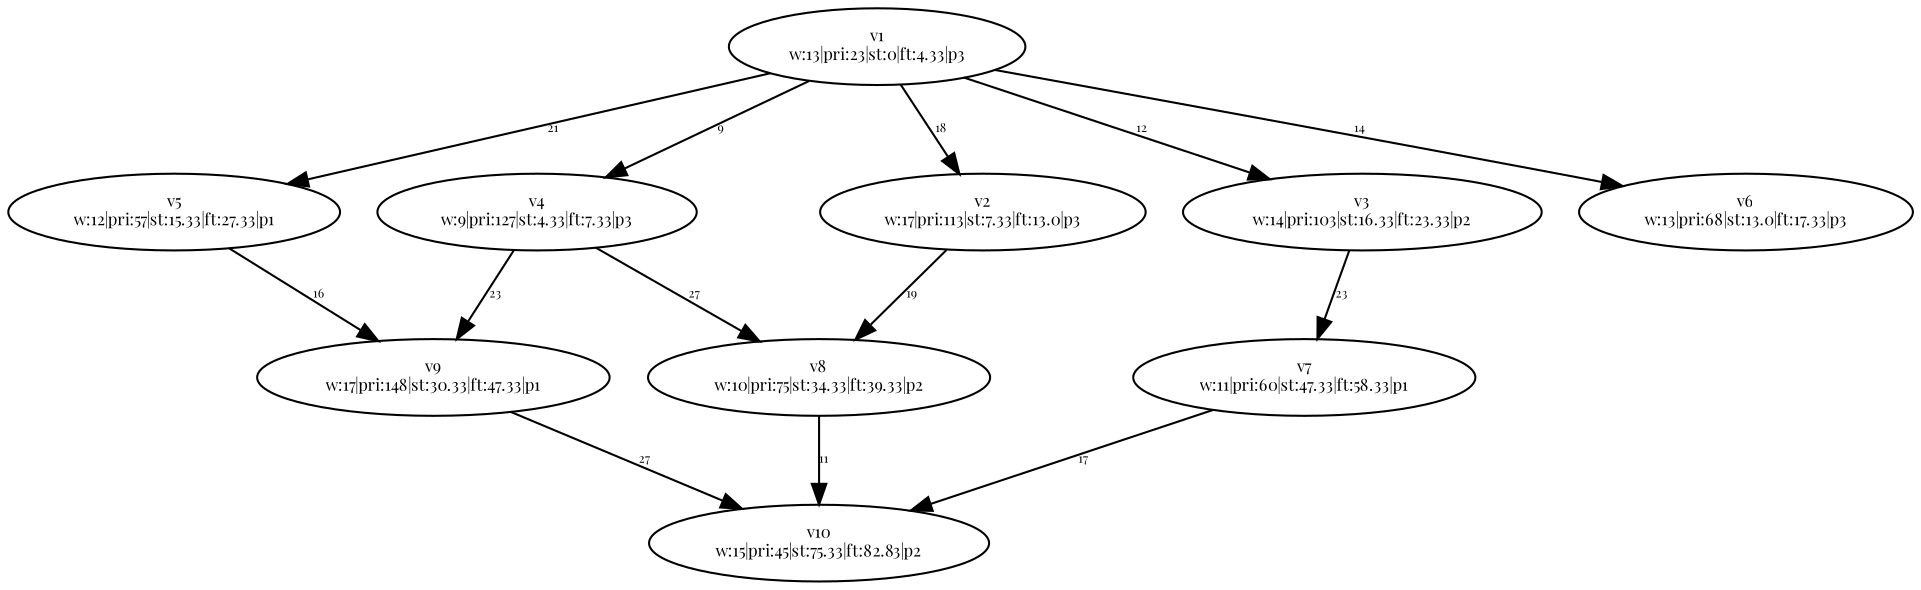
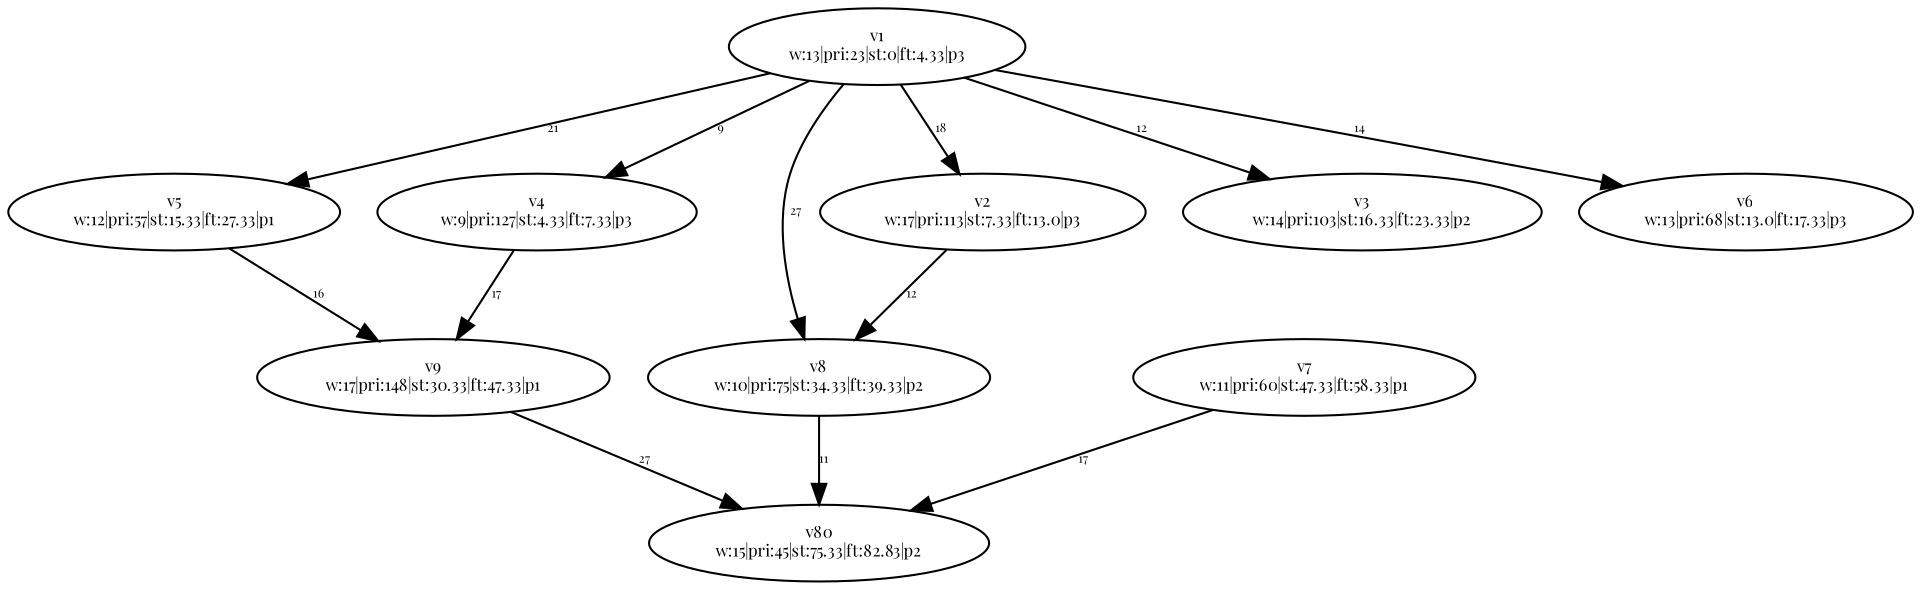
edge "v3 w:14|pri:103|st:16.33|ft:23.33|p2" -> "v7 w:11|pri:60|st:47.33|ft:58.33|p1": removed, label "23"
edge "v4 w:9|pri:127|st:4.33|ft:7.33|p3" -> "v8 w:10|pri:75|st:34.33|ft:39.33|p2": now "v1 w:13|pri:23|st:0|ft:4.33|p3" -> "v8 w:10|pri:75|st:34.33|ft:39.33|p2"
edge "v4 w:9|pri:127|st:4.33|ft:7.33|p3" -> "v9 w:17|pri:148|st:30.33|ft:47.33|p1": label "23" -> "17"
edge "v2 w:17|pri:113|st:7.33|ft:13.0|p3" -> "v8 w:10|pri:75|st:34.33|ft:39.33|p2": label "19" -> "12"
node "v10 w:15|pri:45|st:75.33|ft:82.83|p2": label "v10 w:15|pri:45|st:75.33|ft:82.83|p2" -> "v80 w:15|pri:45|st:75.33|ft:82.83|p2"
